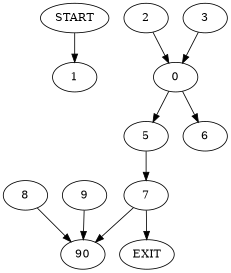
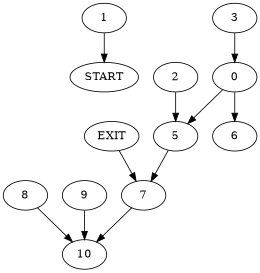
edge "START" -> "1": reversed
edge "2" -> "0": now "2" -> "5"
edge "7" -> "EXIT": reversed
node "90": label "90" -> "10"
